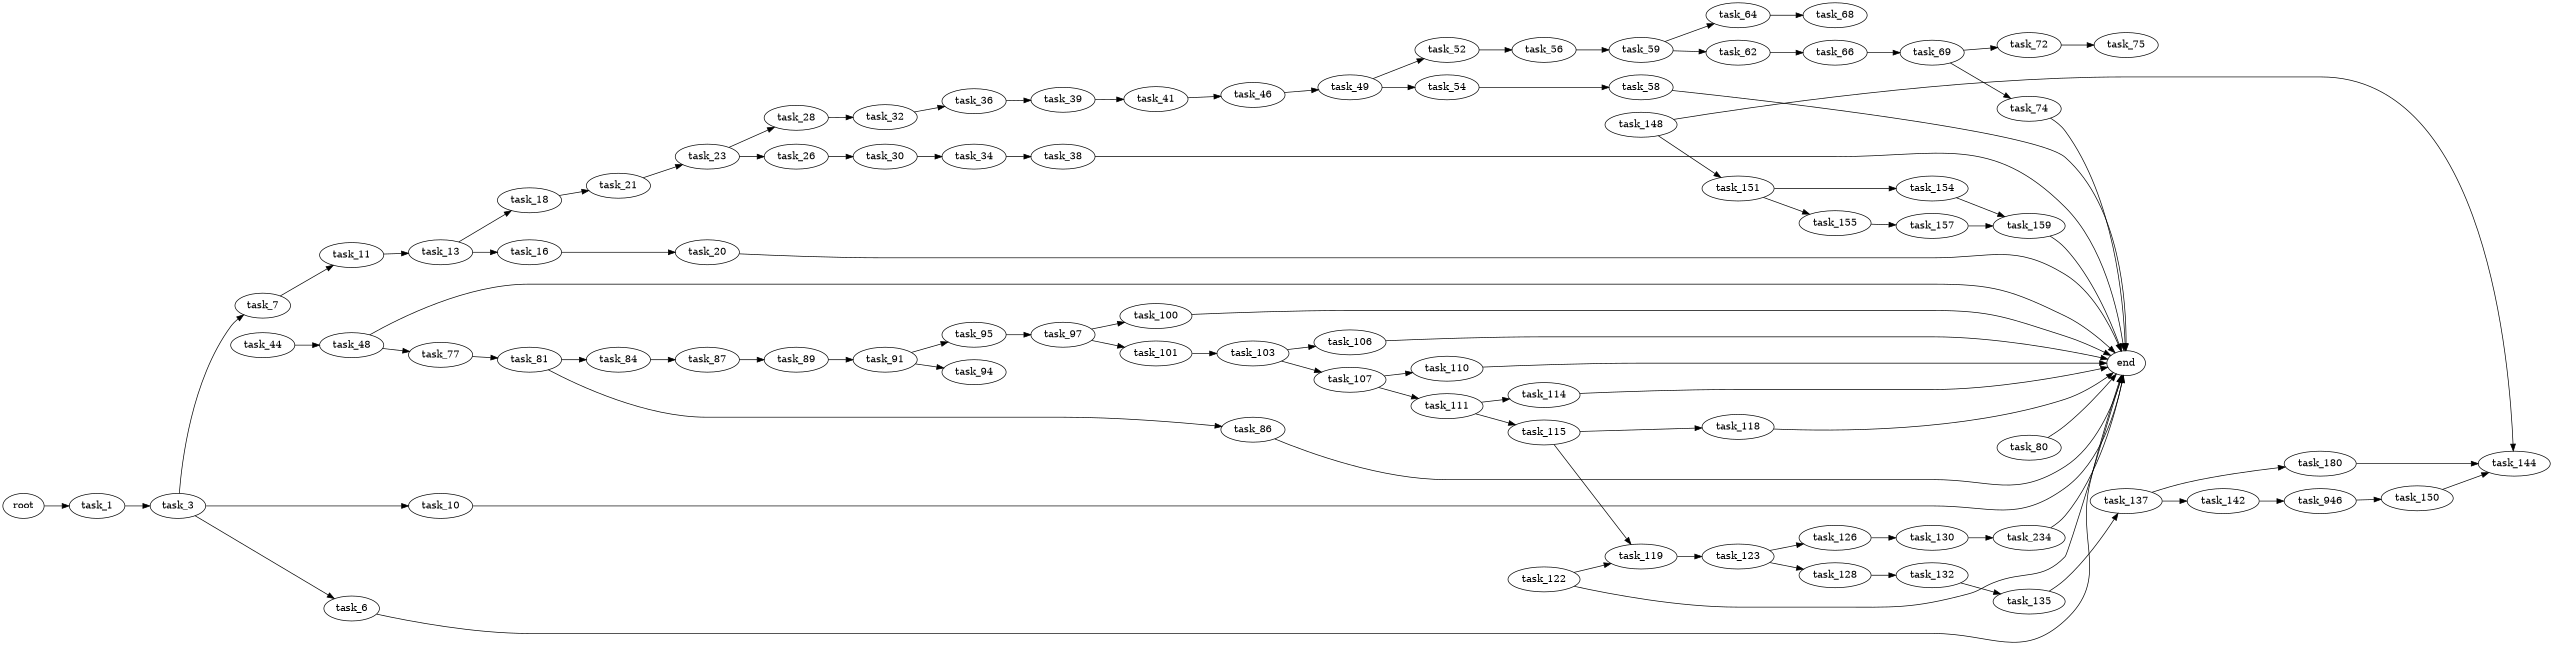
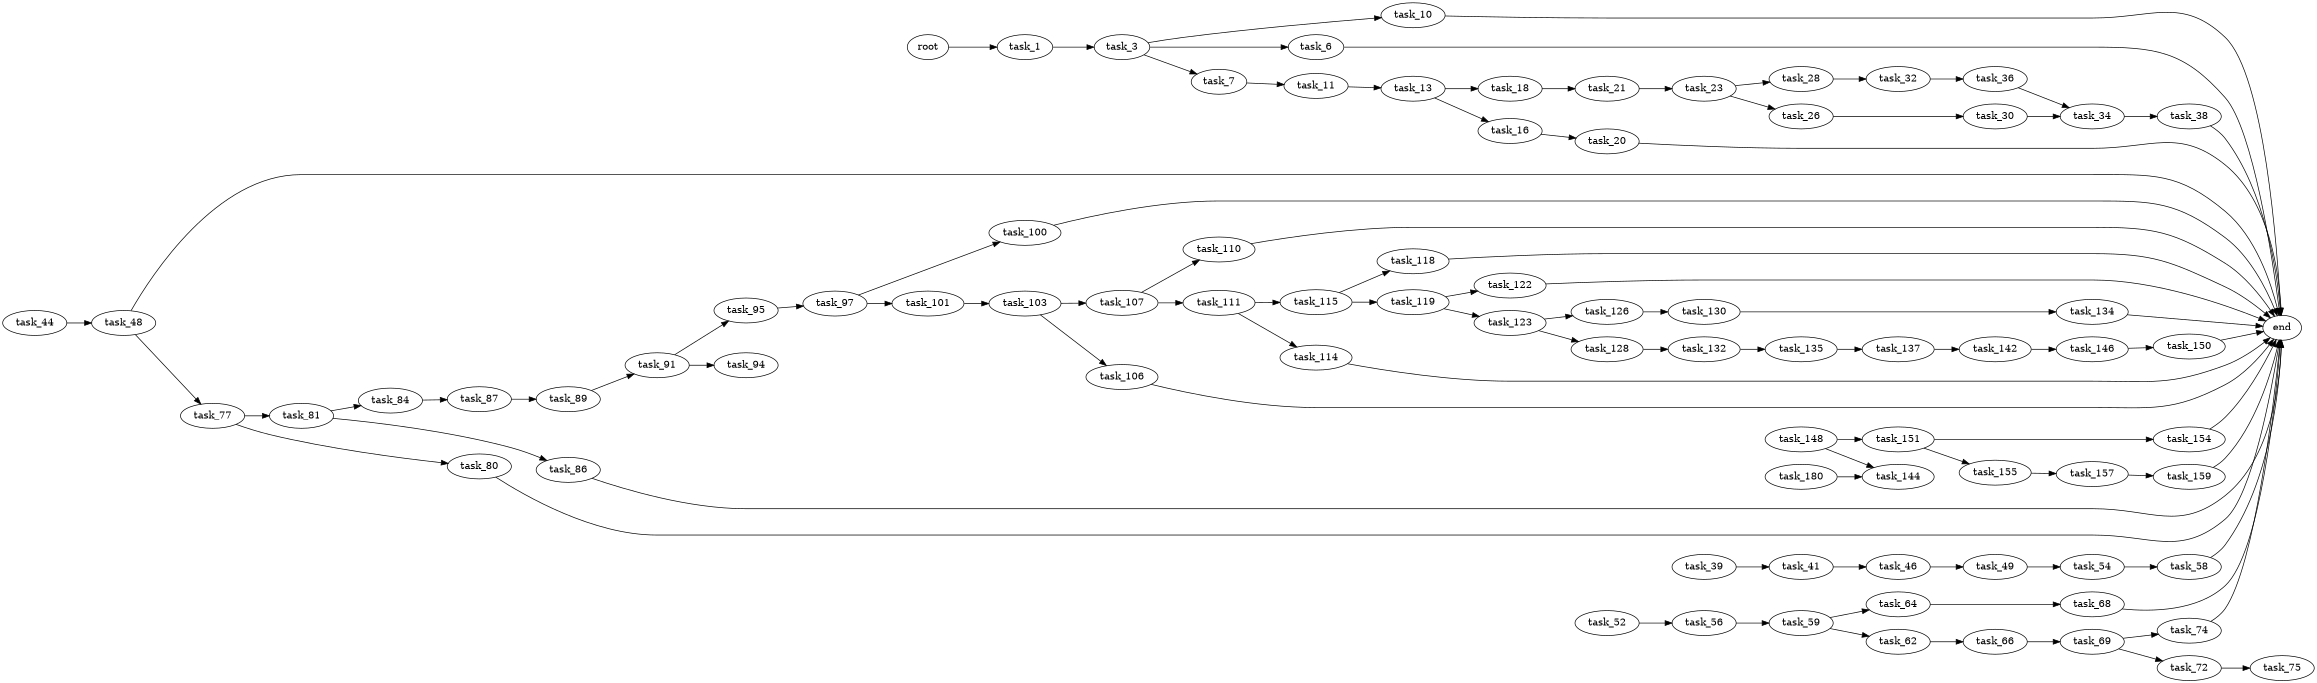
edge "task_49" -> "task_52": removed
edge "task_36" -> "task_39": now "task_36" -> "task_34"
edge "task_154" -> "task_159": now "task_154" -> "end"
edge "task_77" -> "task_80": added
edge "task_137" -> "task_180": removed
edge "task_150" -> "task_144": now "task_150" -> "end"
node "task_946": label "task_946" -> "task_146"
node "task_234": label "task_234" -> "task_134"
edge "task_122" -> "task_119": reversed
edge "task_68" -> "end": added
